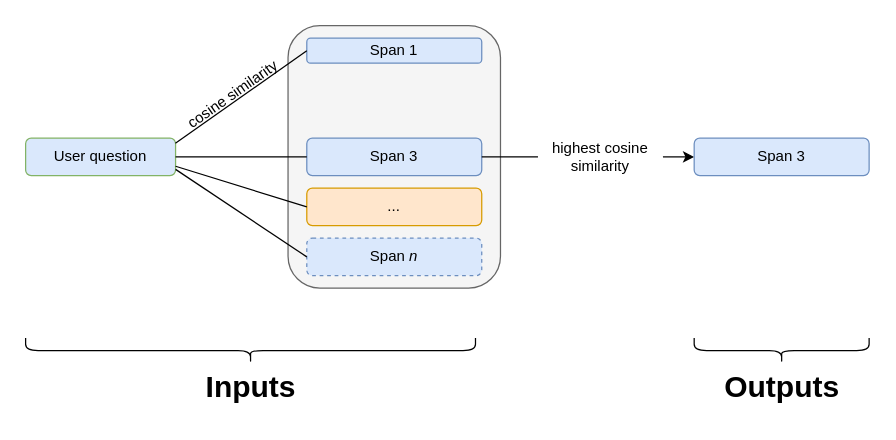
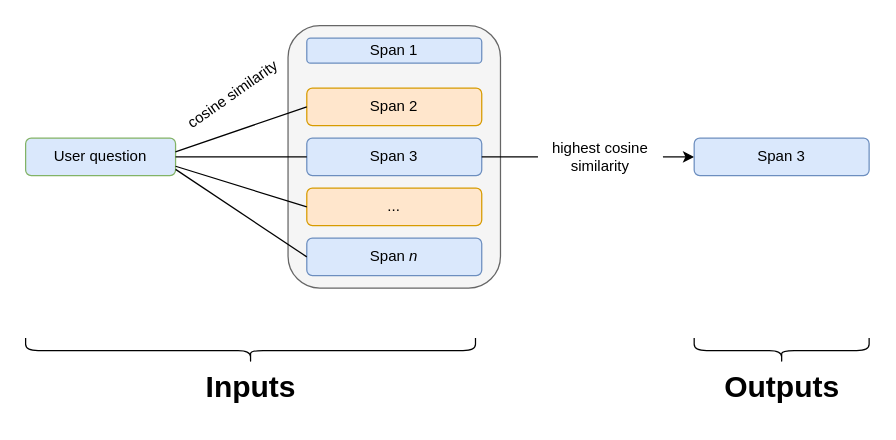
edge "Span 1" -- "User question": removed
node "Span 2": added
edge "Span 2" -- "User question": added
node "Span n": style dashed -> solid
